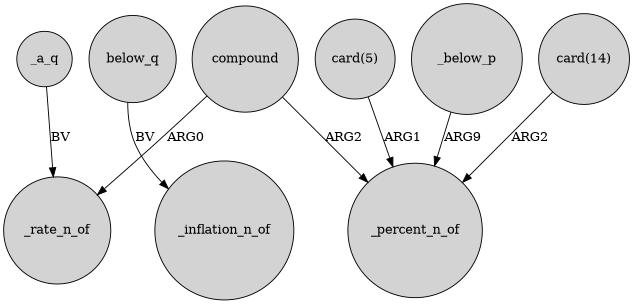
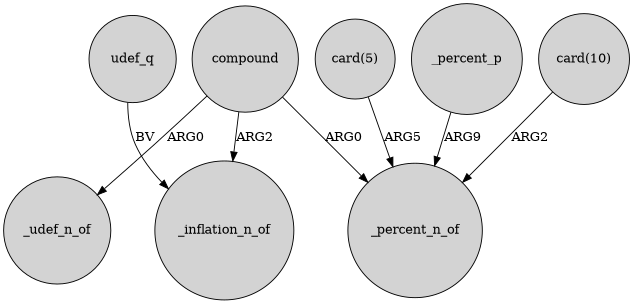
node "_a_q": removed
node "below_q": label "below_q" -> "udef_q"
node "_below_p": label "_below_p" -> "_percent_p"
node "card(14)": label "card(14)" -> "card(10)"
edge "compound" -> "_inflation_n_of": added, label "ARG2"
edge "compound" -> "_percent_n_of": label "ARG2" -> "ARG0"
edge "card(5)" -> "_percent_n_of": label "ARG1" -> "ARG5"
node "_rate_n_of": label "_rate_n_of" -> "_udef_n_of"
